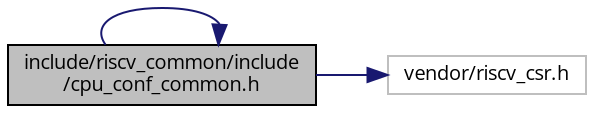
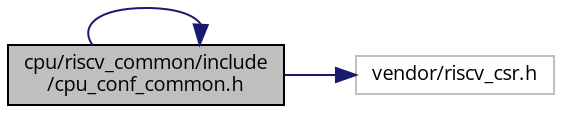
node "include/riscv_common/include /cpu_conf_common.h": label "include/riscv_common/include /cpu_conf_common.h" -> "cpu/riscv_common/include /cpu_conf_common.h"
